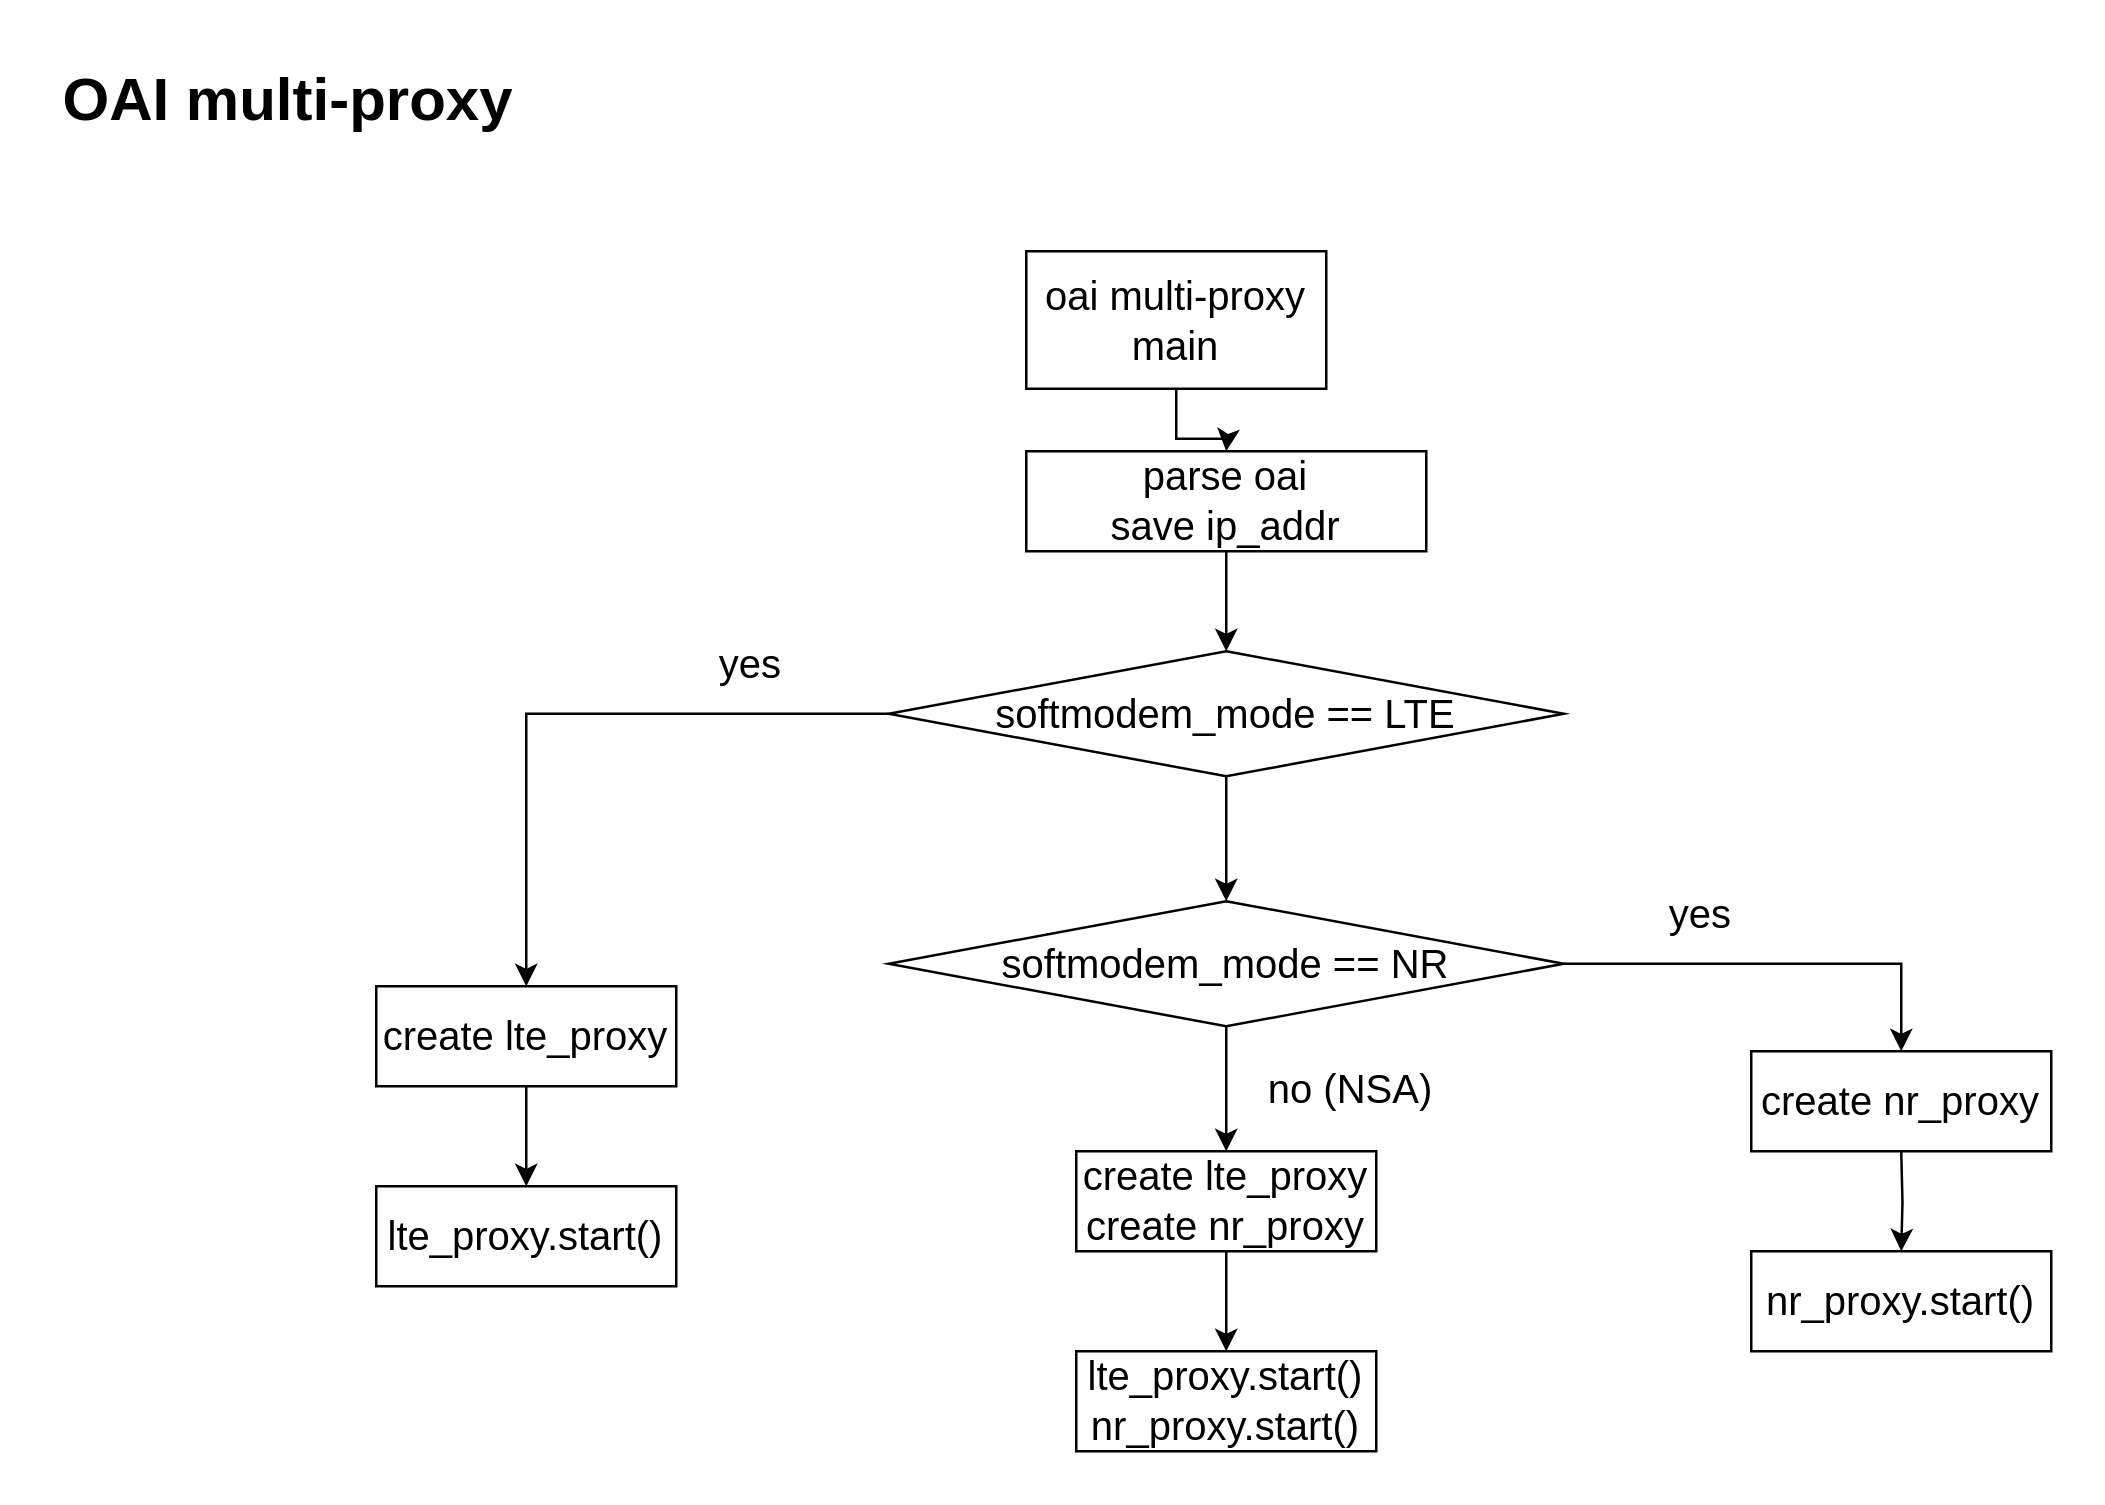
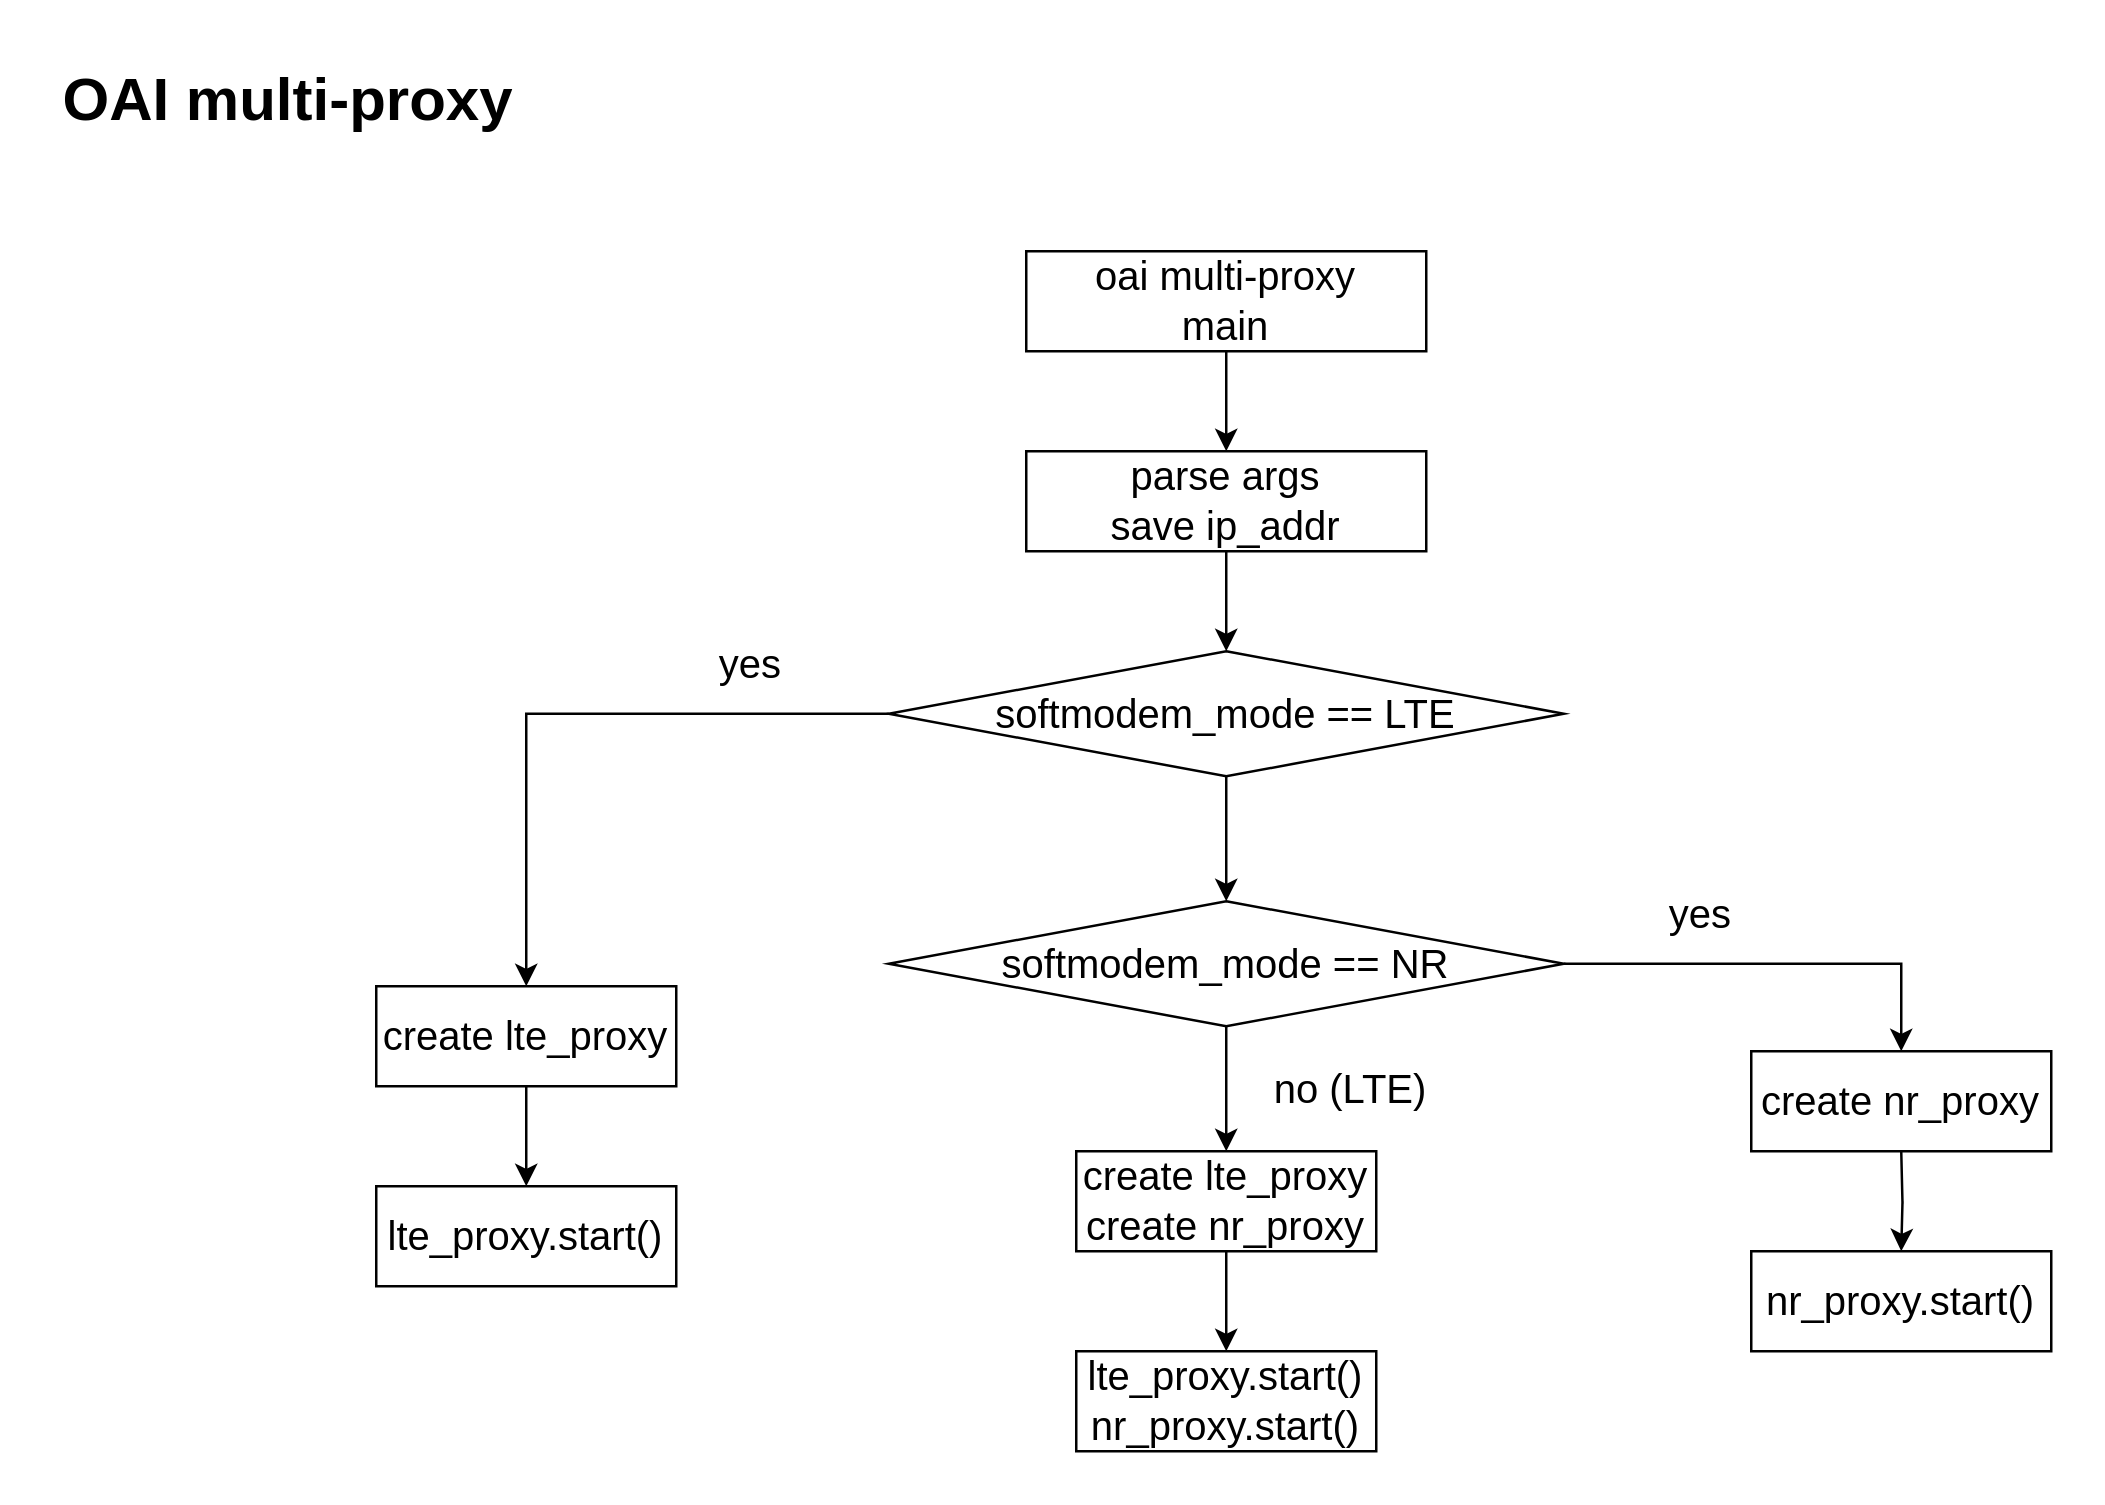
node "oai multi-proxy main": size 300x138 -> 400x100
node "parse oai save ip_addr": label "parse oai save ip_addr" -> "parse args save ip_addr"
node "no (NSA)": label "no (NSA)" -> "no (LTE)"
